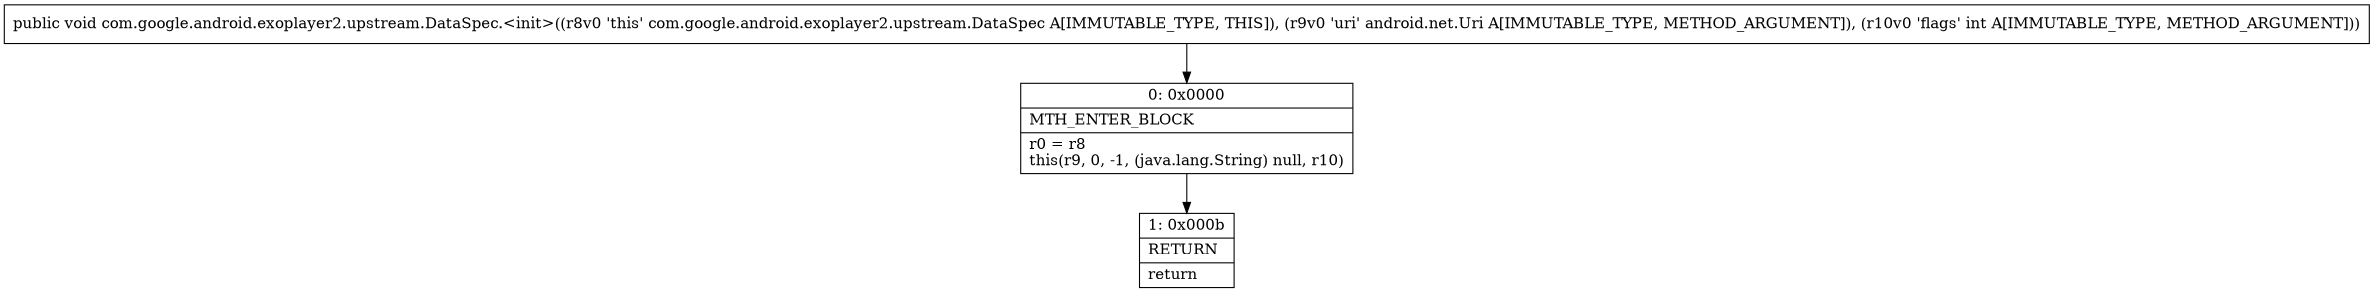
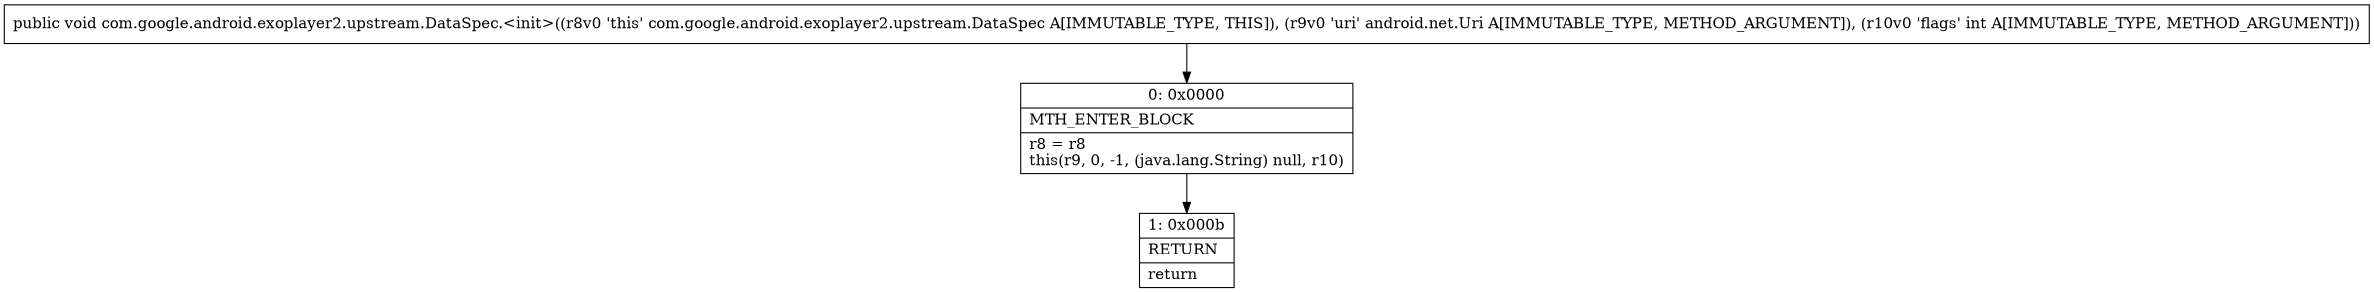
node "0: 0x0000": text "r0 = r8" -> "r8 = r8"
